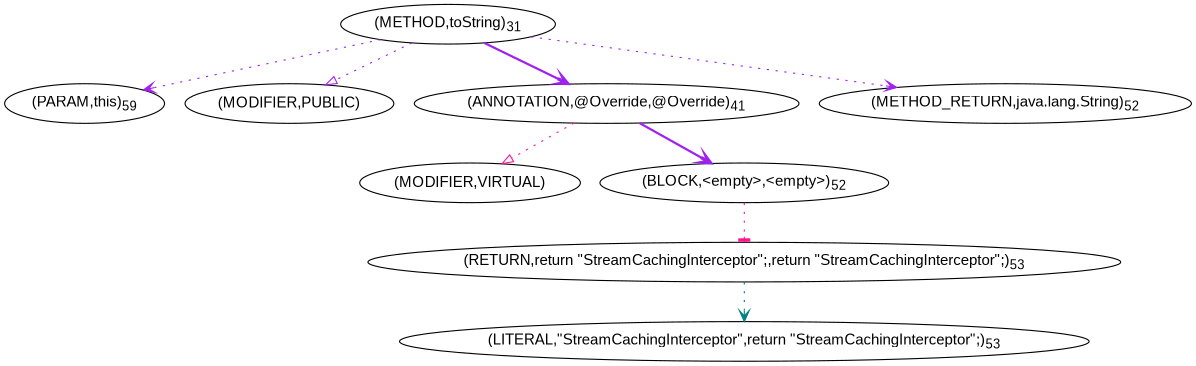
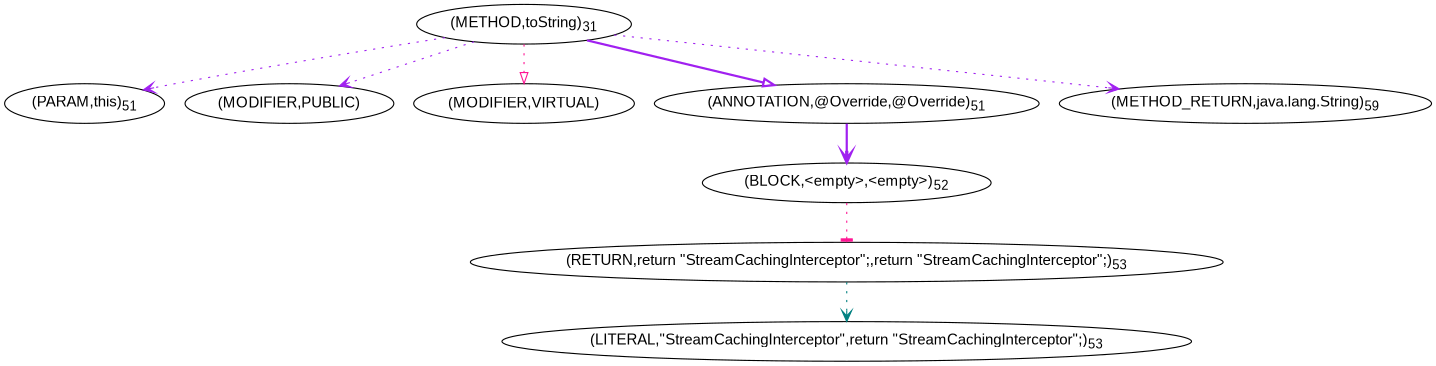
edge "(METHOD,toString)" -> "(MODIFIER,PUBLIC)": arrowhead onormal -> vee
edge "(METHOD,toString)" -> "(ANNOTATION,@Override,@Override)": arrowhead vee -> onormal
node "(PARAM,this)": text "59" -> "51"
node "(ANNOTATION,@Override,@Override)": text "41" -> "51"
node "(METHOD_RETURN,java.lang.String)": text "52" -> "59"
edge "(ANNOTATION,@Override,@Override)" -> "(MODIFIER,VIRTUAL)": now "(METHOD,toString)" -> "(MODIFIER,VIRTUAL)"
